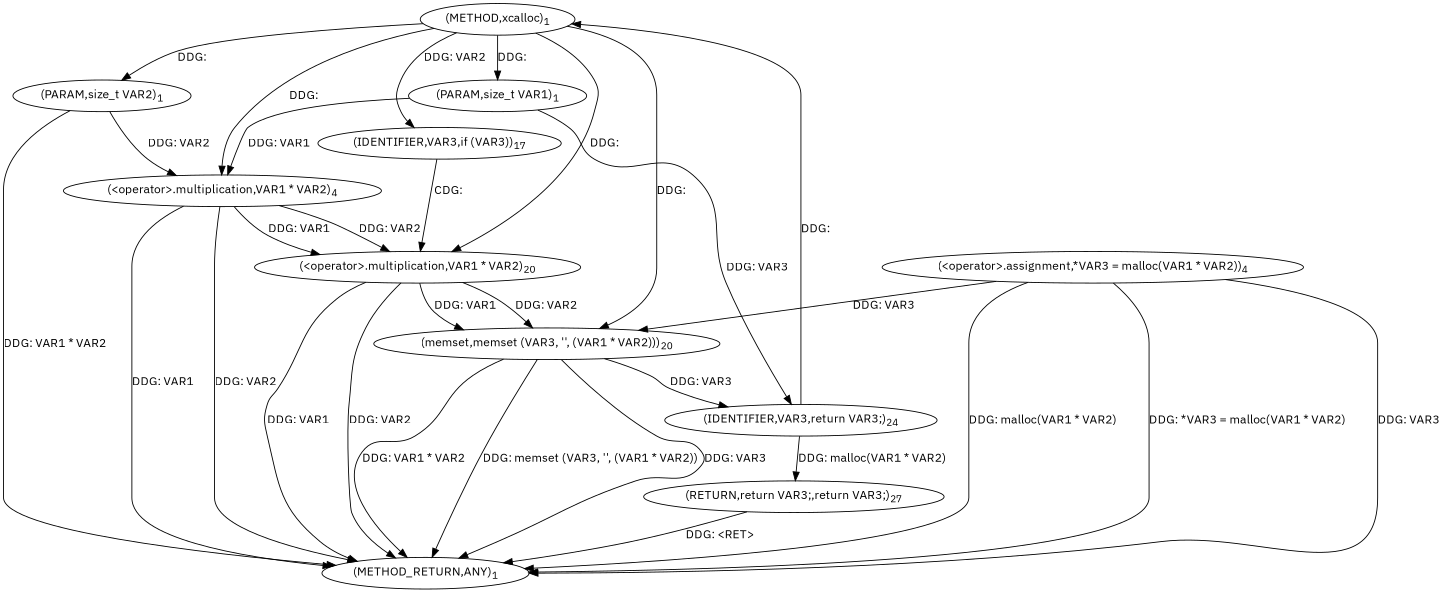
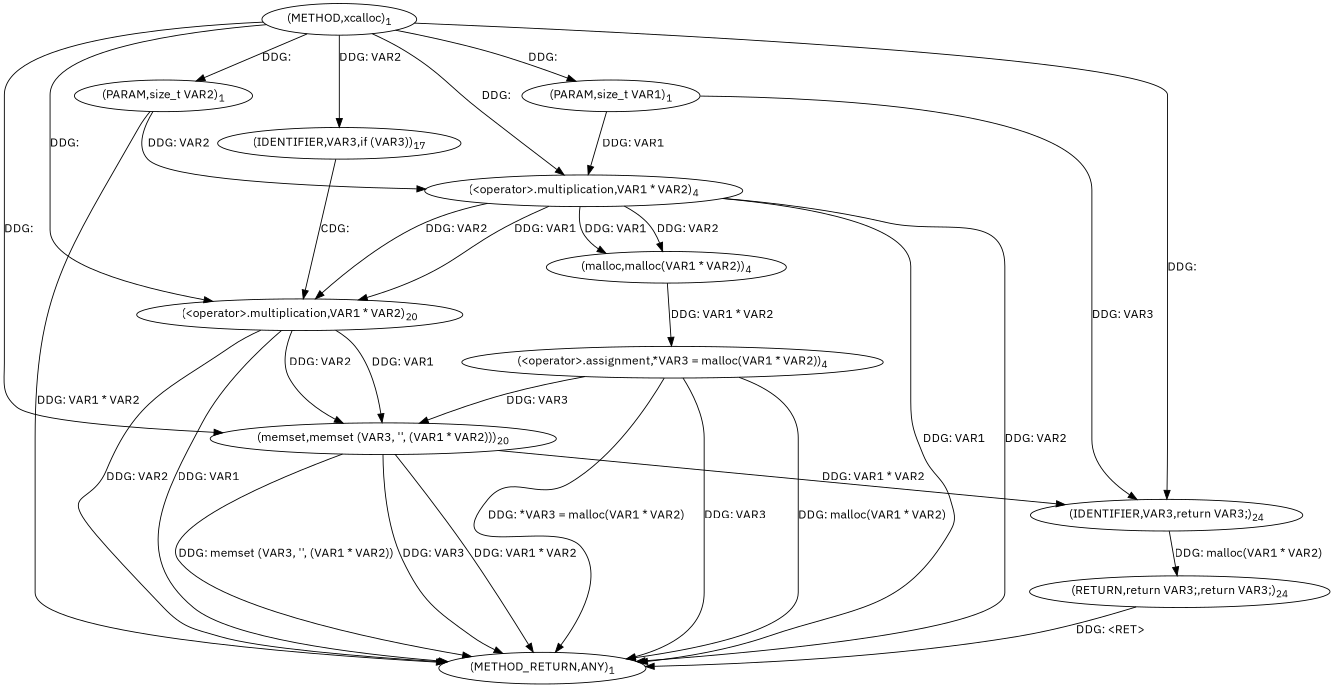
edge "(IDENTIFIER,VAR3,return VAR3;)" -> "(METHOD,xcalloc)": reversed
node "(malloc,malloc(VAR1 * VAR2))": added
edge "(memset,memset (VAR3, '', (VAR1 * VAR2)))" -> "(IDENTIFIER,VAR3,return VAR3;)": label "DDG: VAR3" -> "DDG: VAR1 * VAR2"
node "(RETURN,return VAR3;,return VAR3;)": text "27" -> "24"
